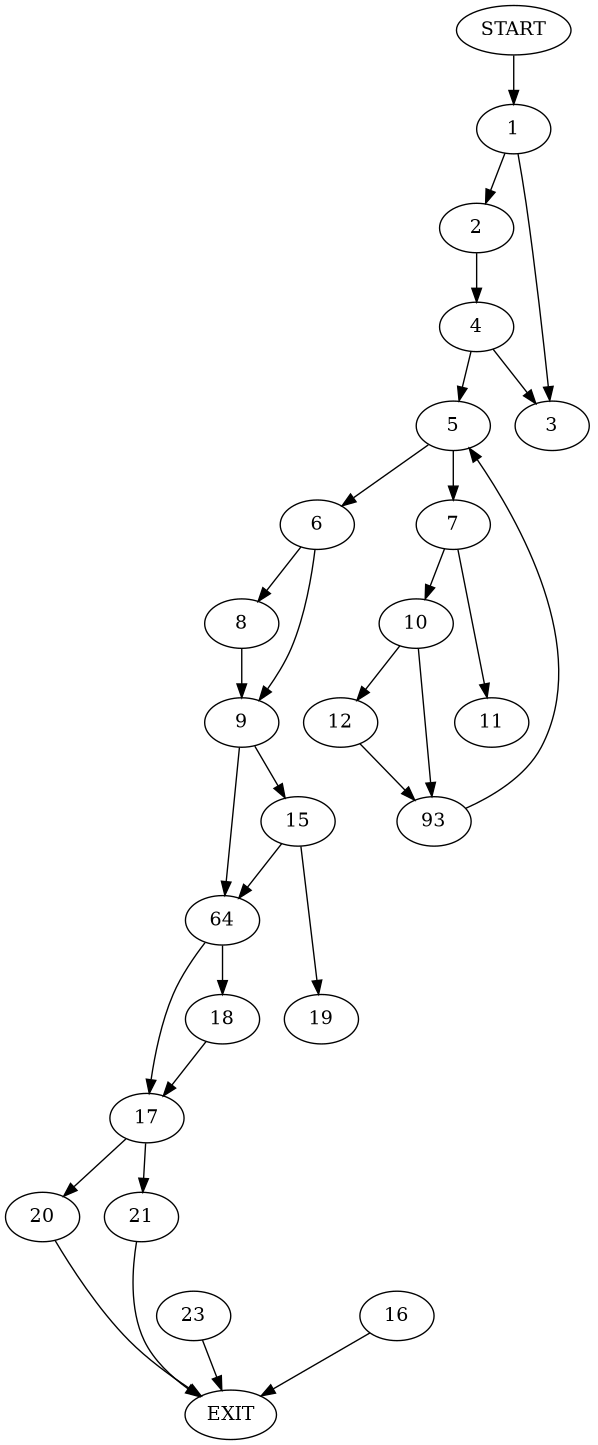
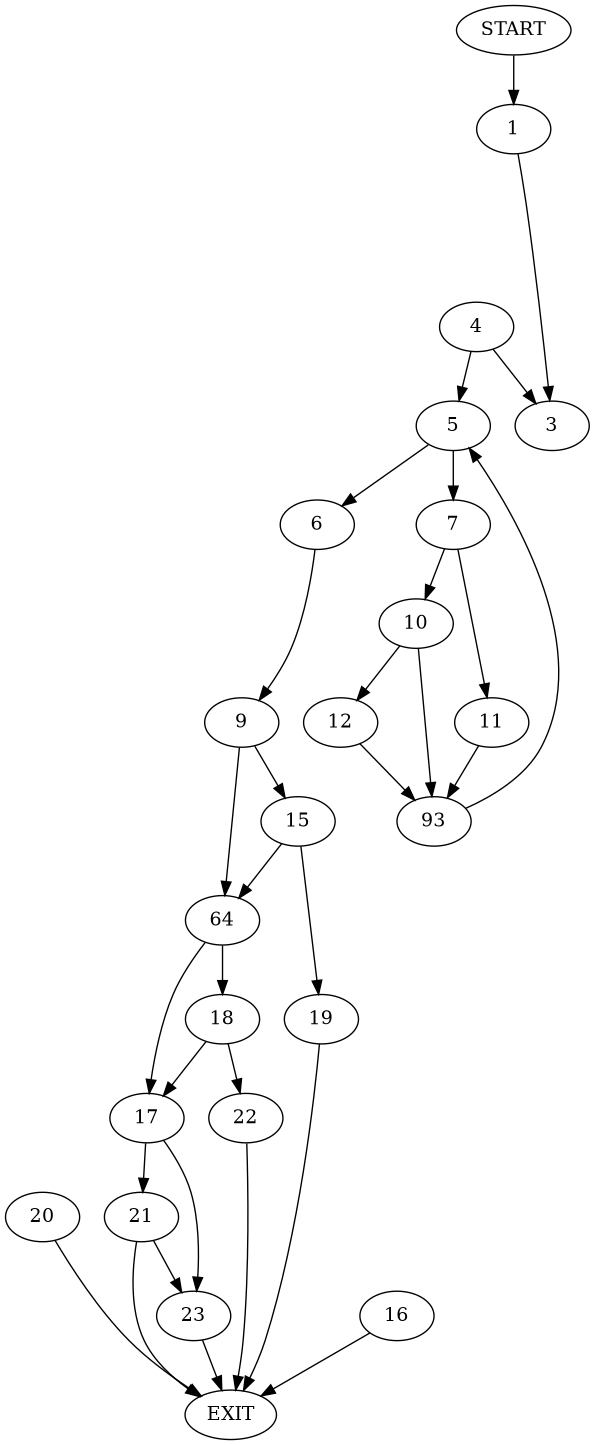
node "2": removed
node "8": removed
edge "11" -> "93": added
node "22": added
edge "17" -> "20": now "17" -> "23"
edge "19" -> "EXIT": added
edge "21" -> "23": added
